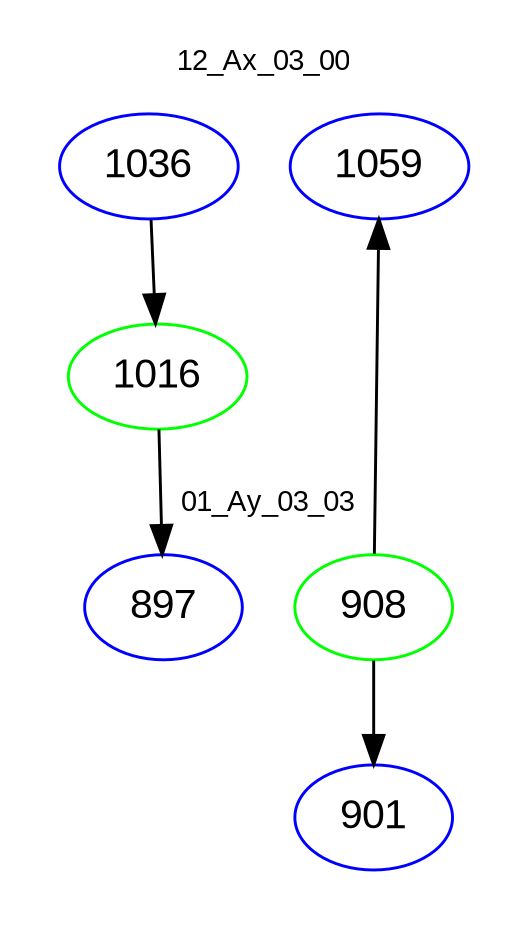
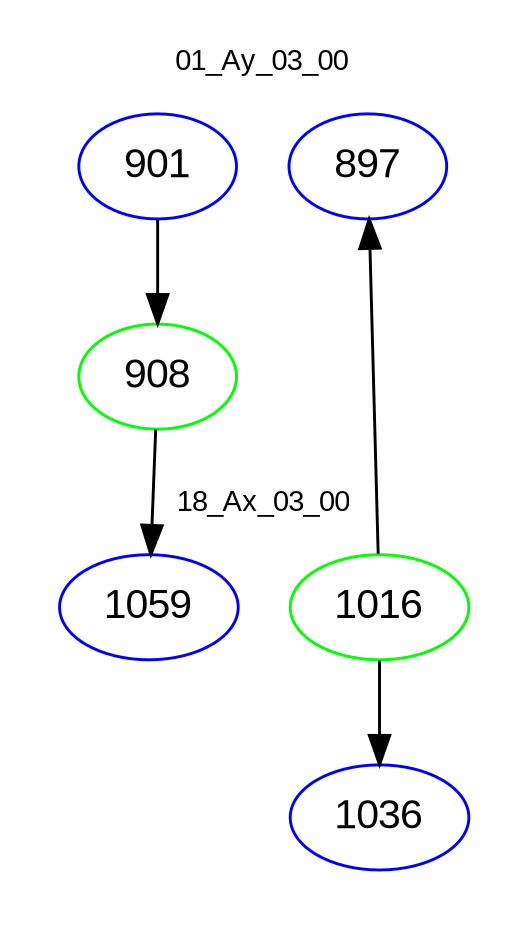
cluster "12_Ax_03_00": label "12_Ax_03_00" -> "18_Ax_03_00"
edge "1036" -> "1016": reversed
cluster "01_Ay_03_03": label "01_Ay_03_03" -> "01_Ay_03_00"
edge "908" -> "901": reversed
